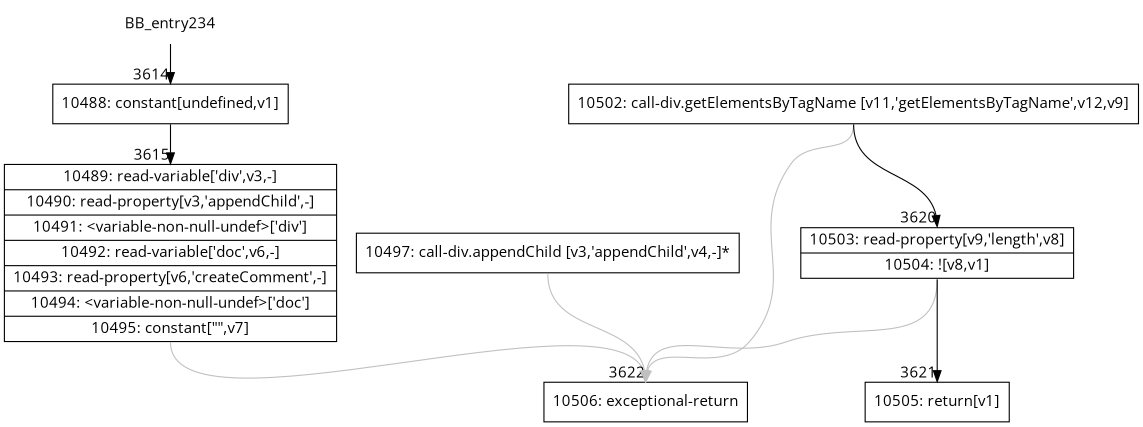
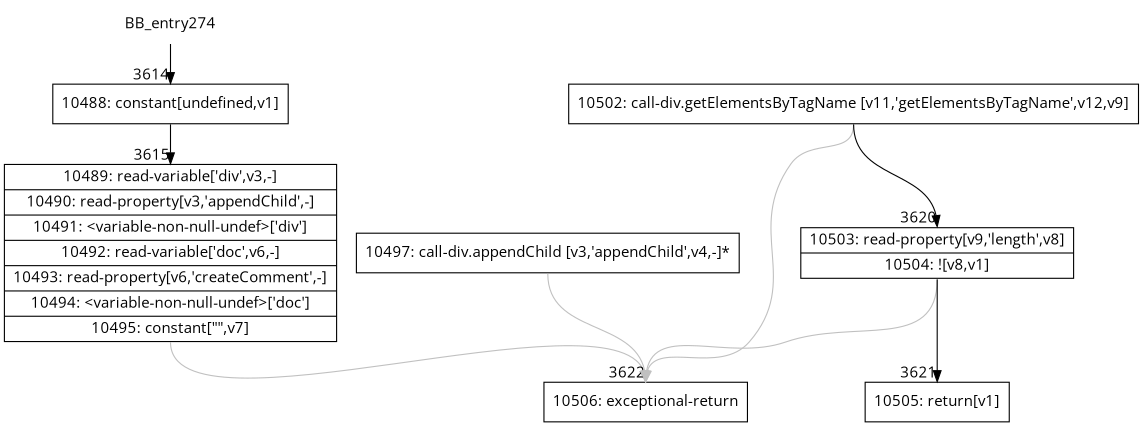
node "BB_entry234": label "BB_entry234" -> "BB_entry274"
